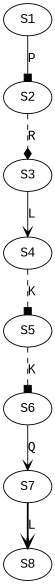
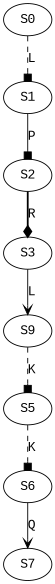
node "S0": added
edge "S2" -> "S3": style dashed -> bold
node "S4": label "S4" -> "S9"
node "S8": removed
